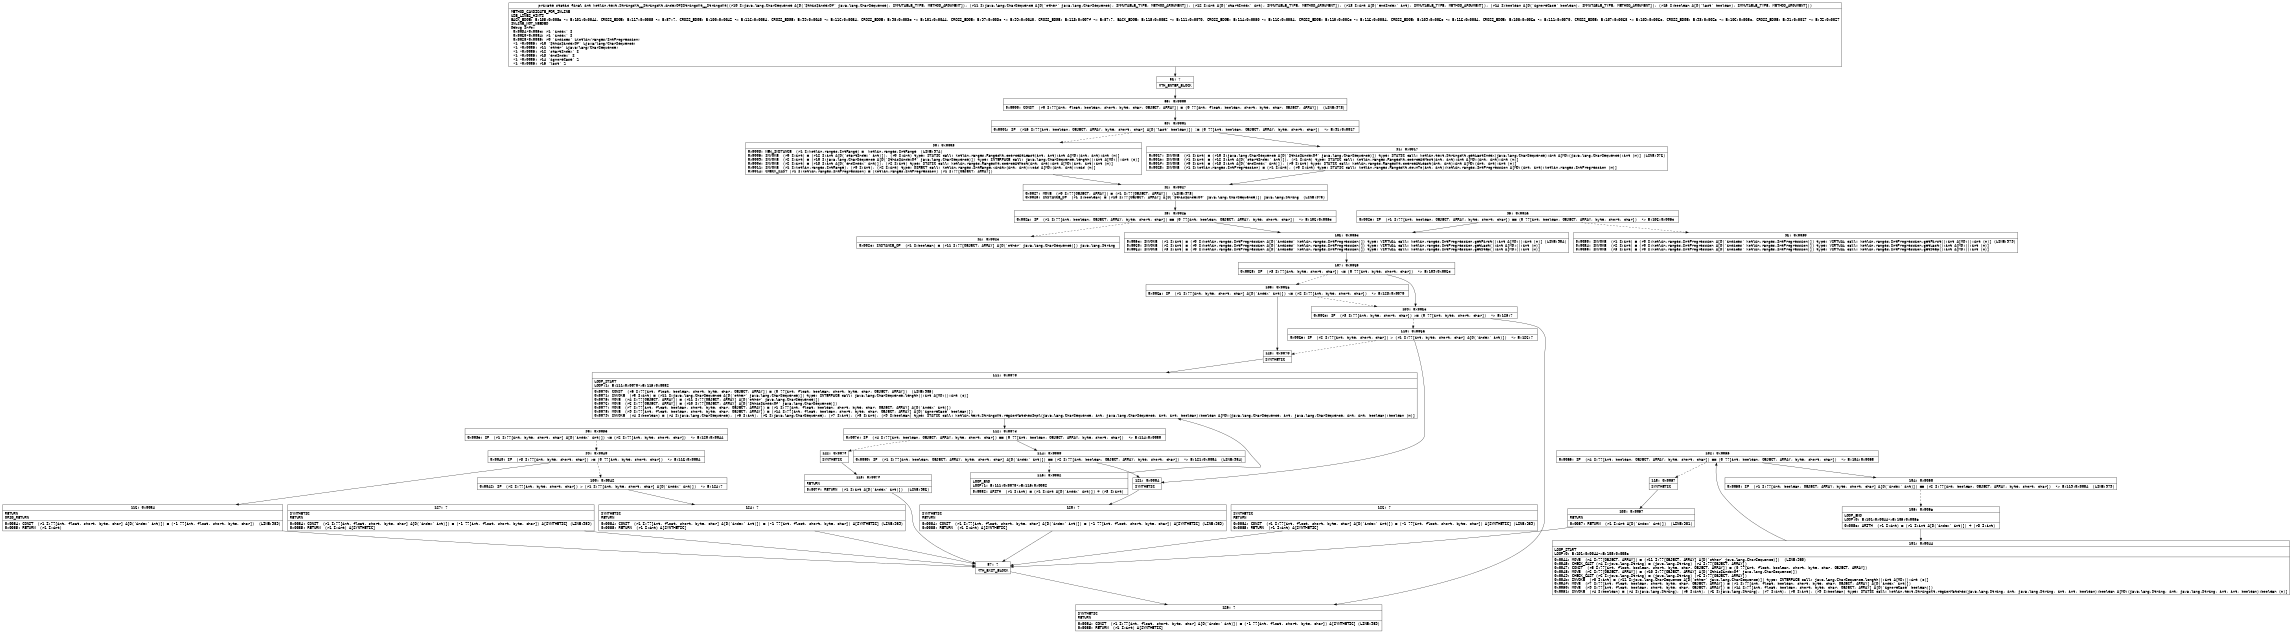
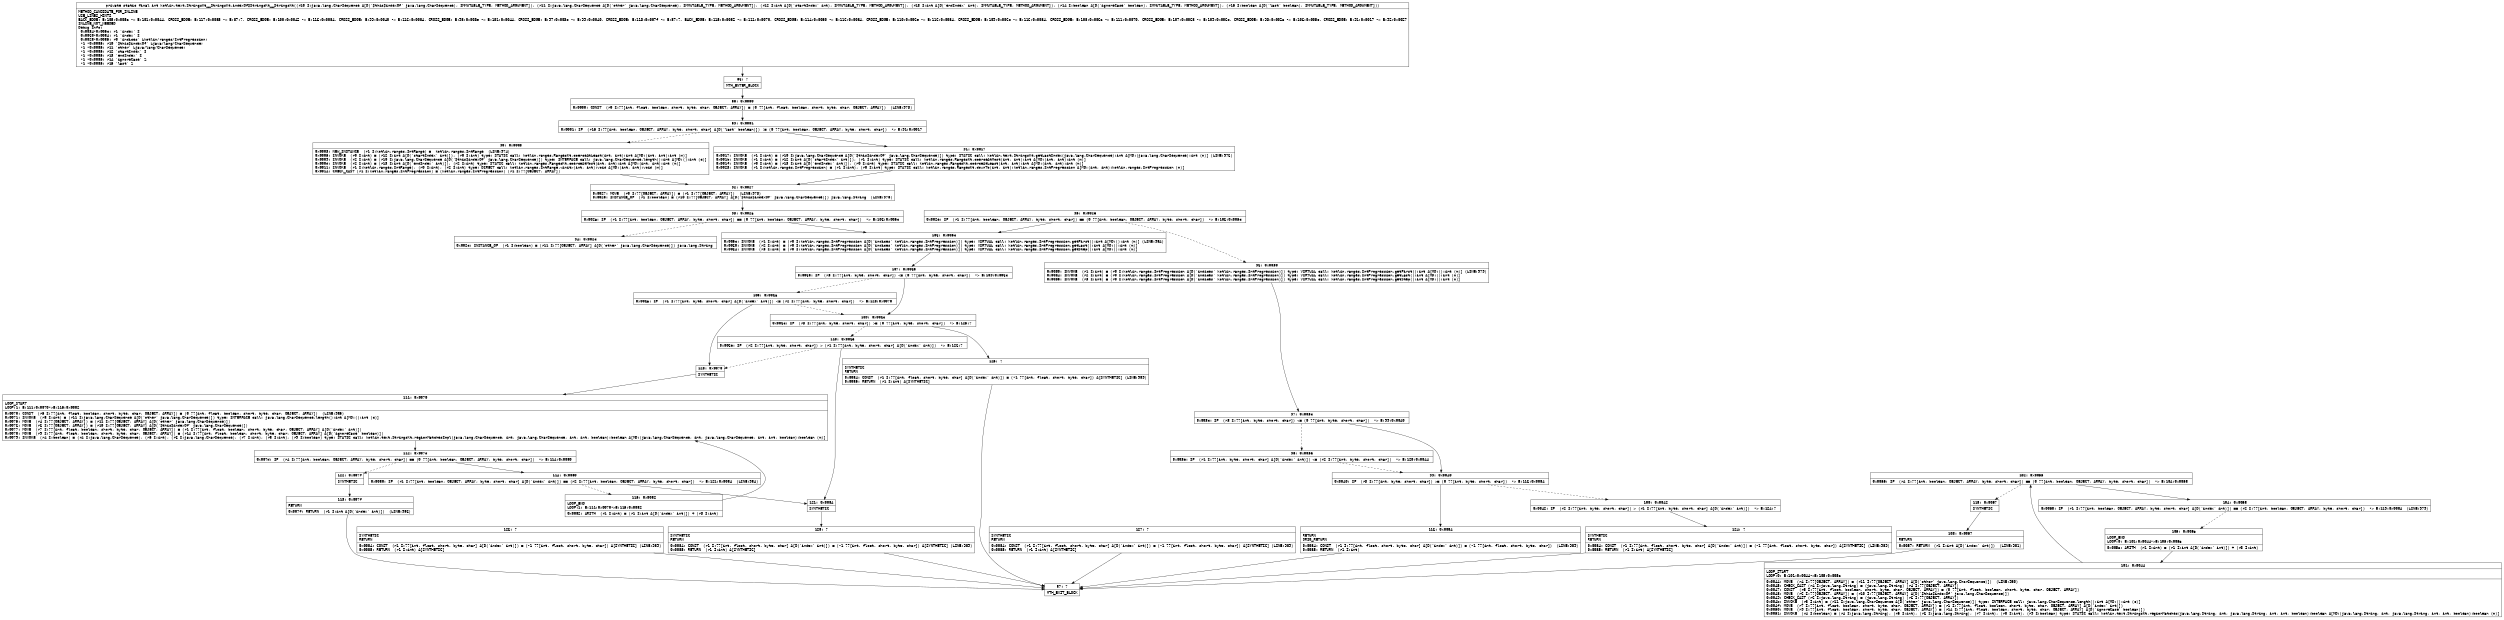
node "97: 0x003c": added
edge "87: ?" -> "125: ?": reversed
